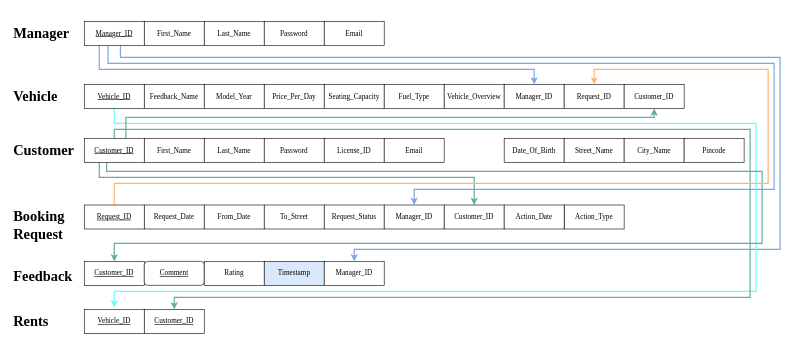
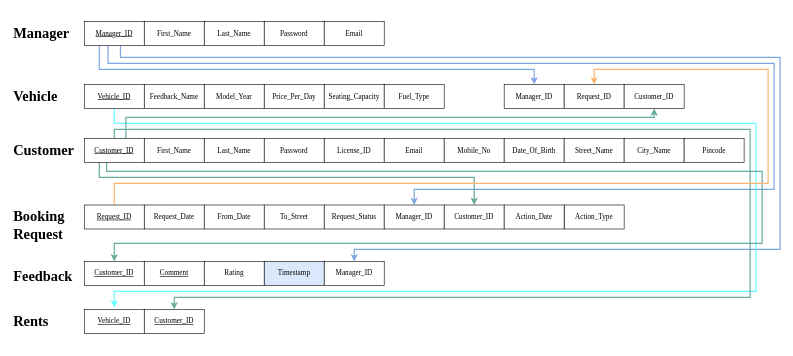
node "Vehicle_Overview": removed
node "Mobile_No": added
node "Comment": shape rounded rectangle -> rectangle
